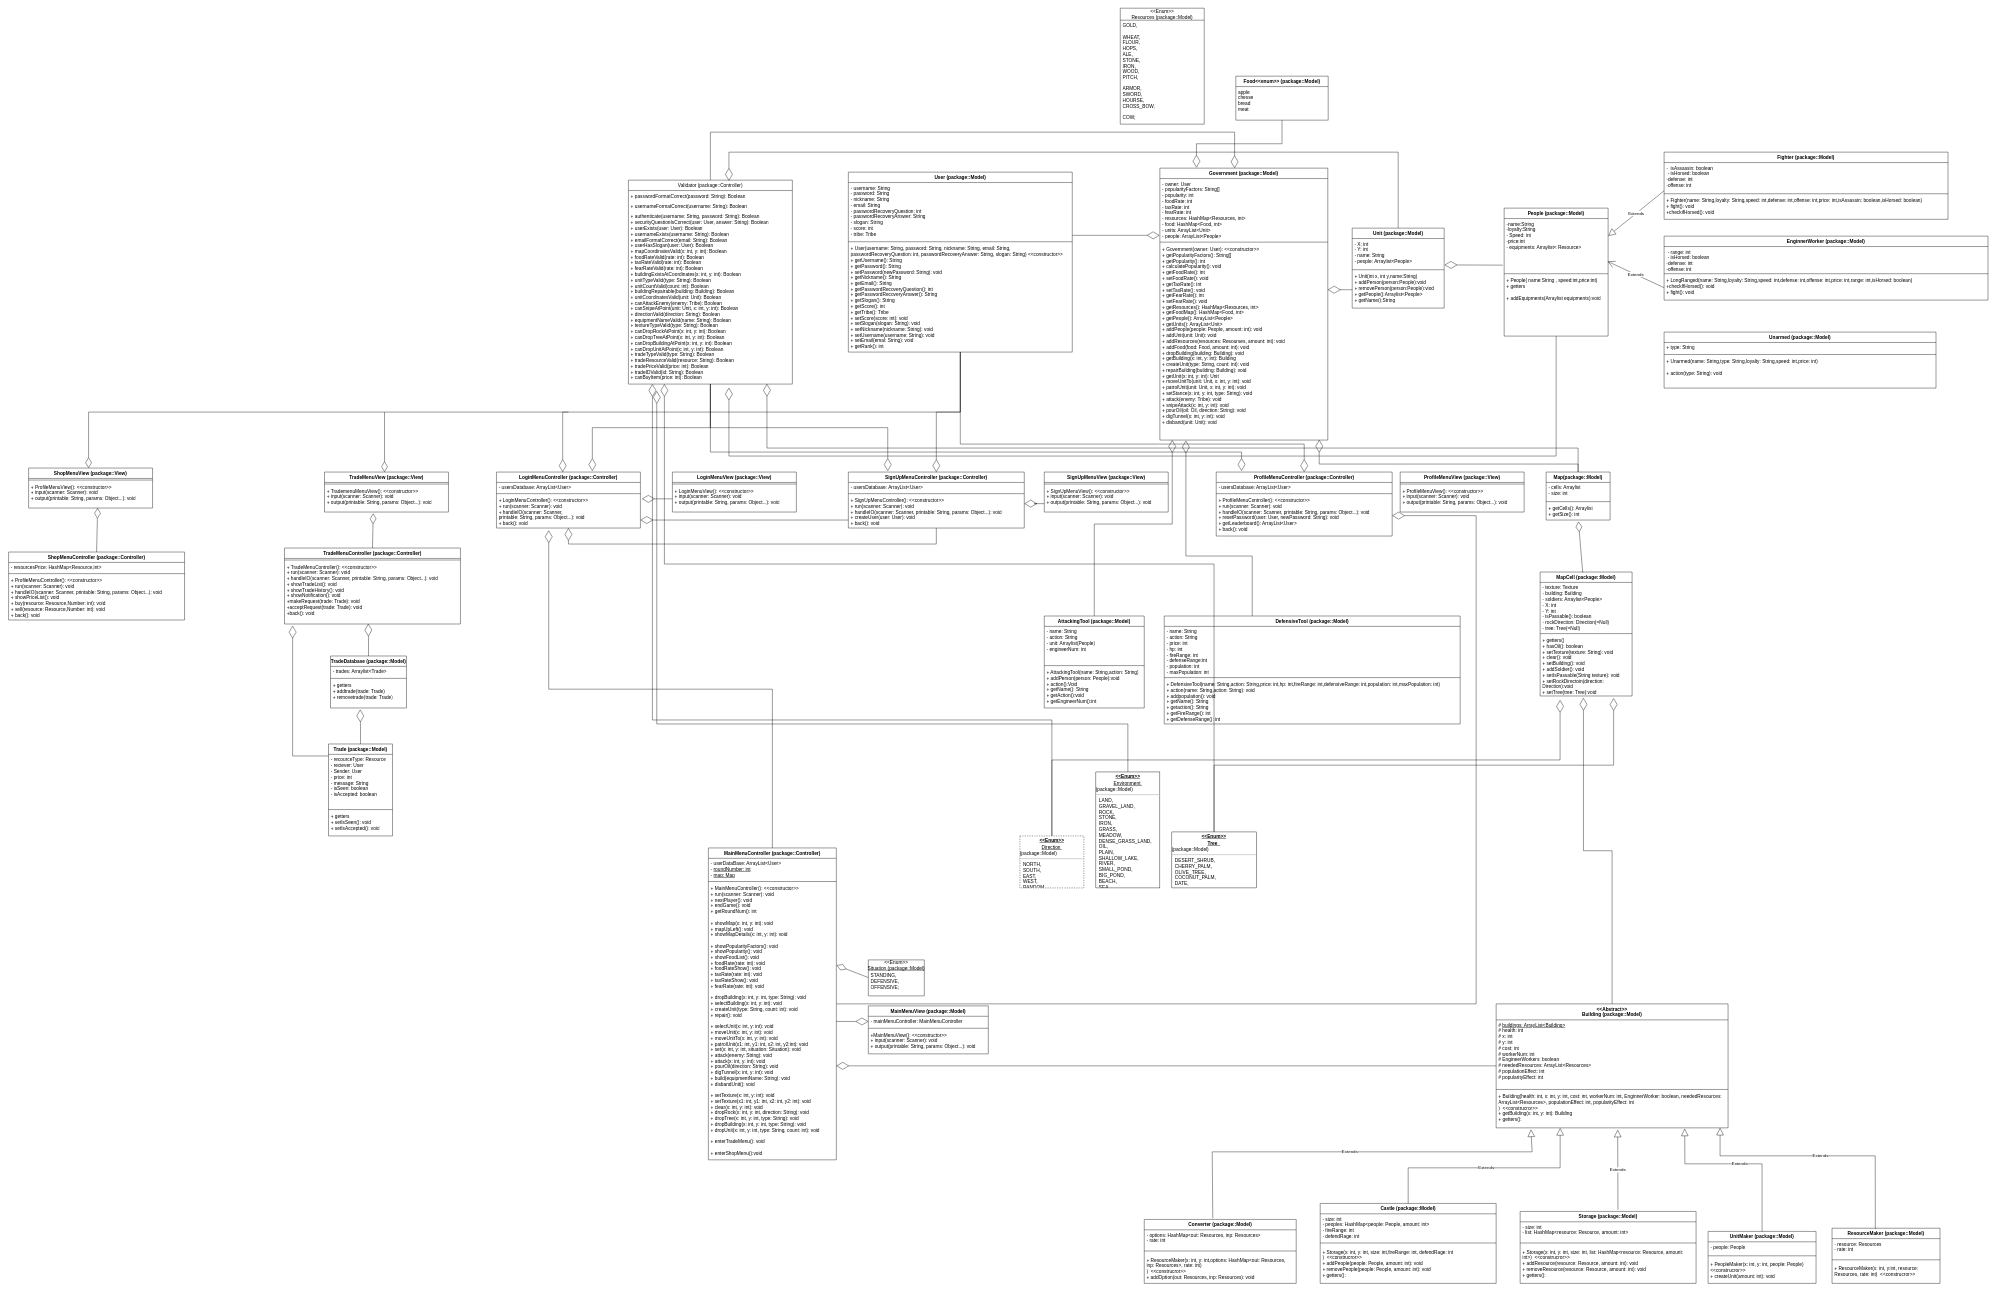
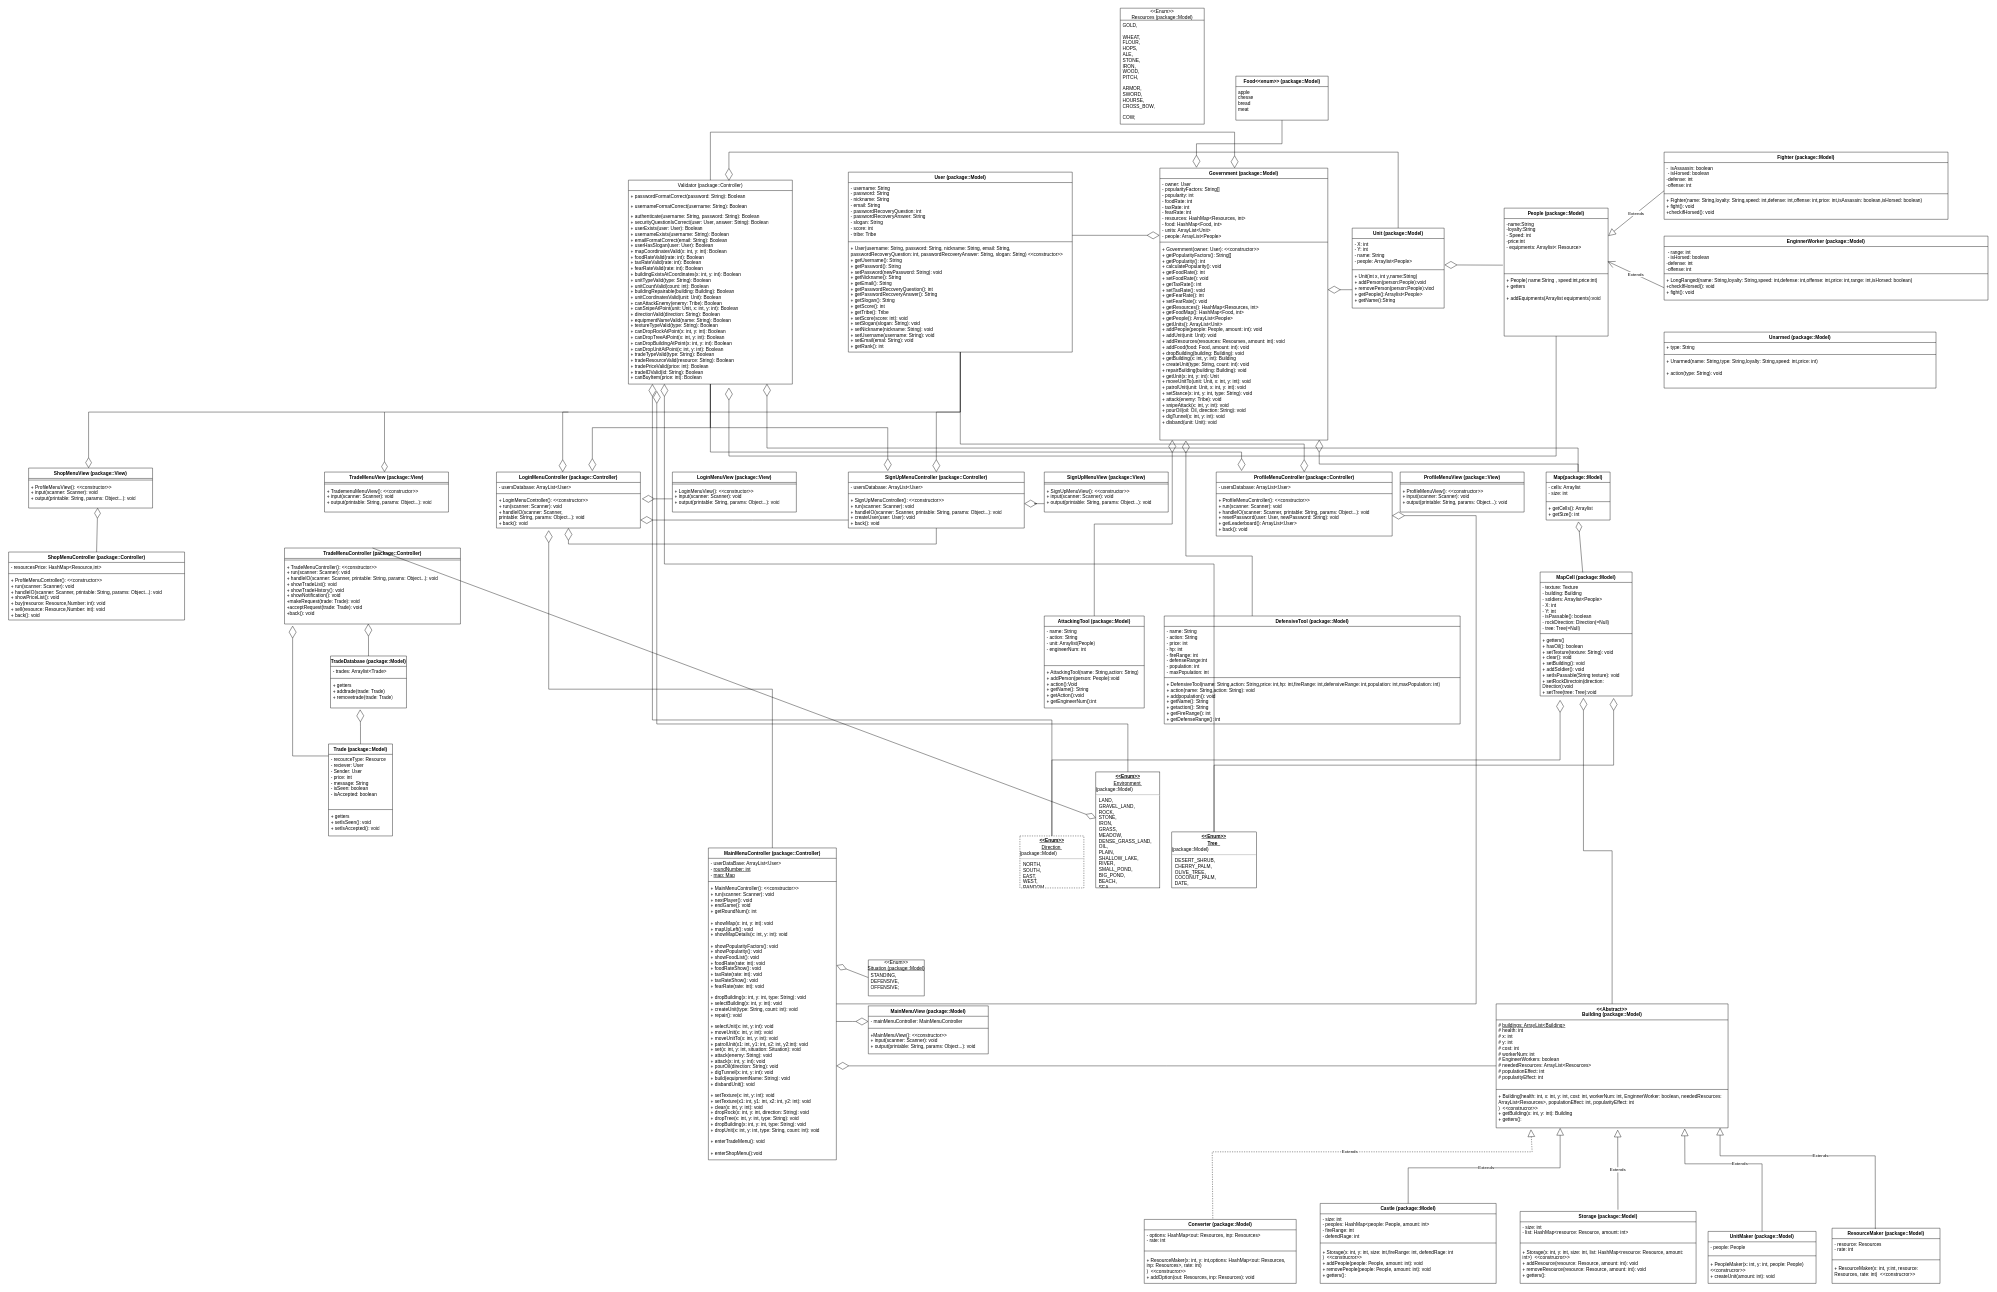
edge "TradeMenuController (package::Controller)" -> "+ TrademenuMenuView(): <<constructor>> + input(scanner: Scanner): void + output(printable: String, params: Object...): void": now "TradeMenuController (package::Controller)" -> "<<Enum>> Environment (package::Model)LAND, GRAVEL_LAND, ROCK, STONE, IRON, GRASS, MEADOW, DENSE_GRASS_LAND, OIL, PLAIN, SHALLOW_LAKE, RIVER, SMALL_POND, BIG_POND, BEACH, SEA"
edge "Converter (package::Model)" -> "+ Building(health: int, x: int, y: int, cost: int, workerNum: int, EnginnerWorker: boolean, neededResources: ArrayList<Resources>, populationEffect: int, popularityEffect: int ) <<construcror>> + getBuilding(x: int, y: int): Building + getters():": style solid -> dashed
